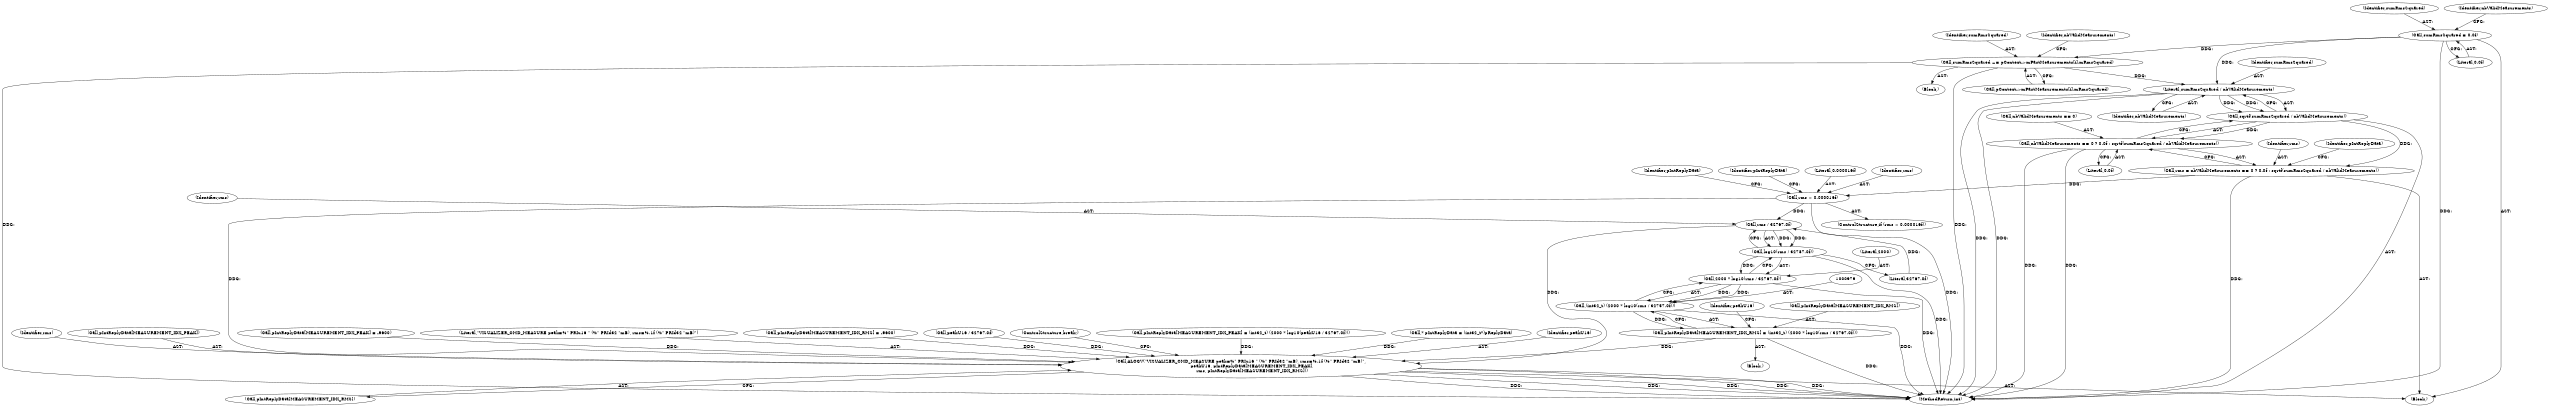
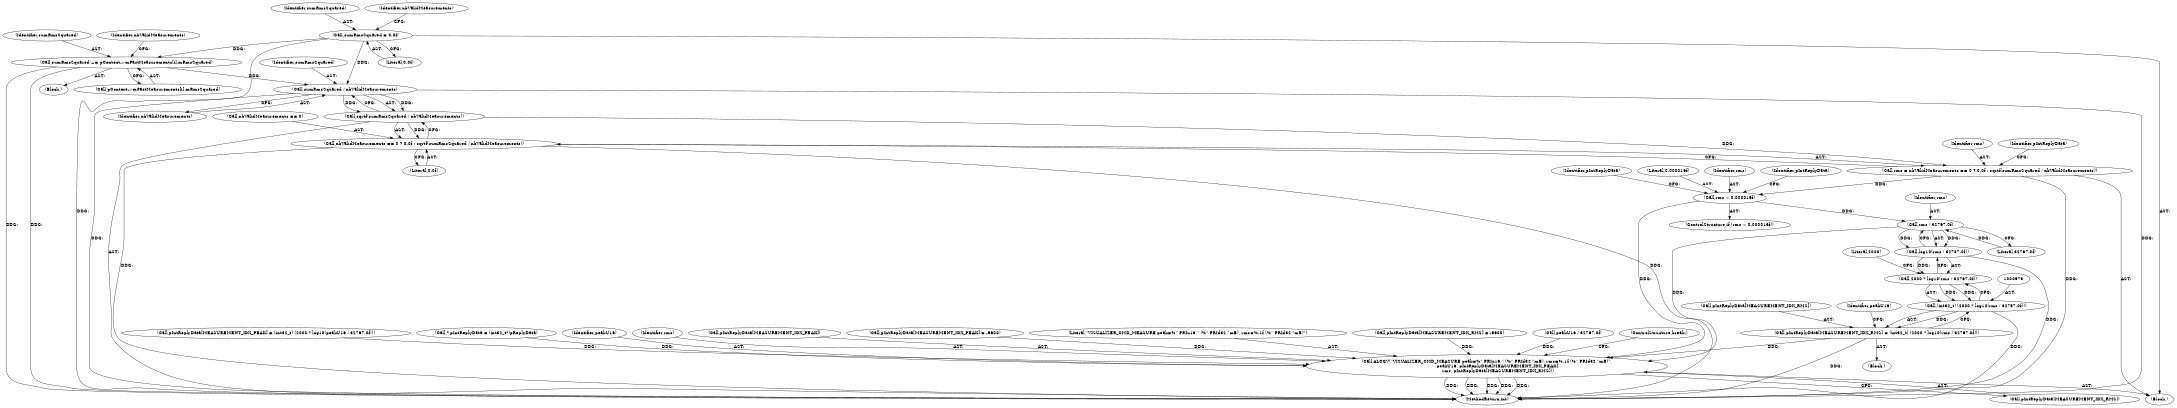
node "(Literal,sumRmsSquared / nbValidMeasurements)": label "(Literal,sumRmsSquared / nbValidMeasurements)" -> "(Call,sumRmsSquared / nbValidMeasurements)"
edge "(Call,rms < 0.000016f)" -> "(MethodReturn,int)": removed, label "DDG:"
edge "(Call,log10(rms / 32787.0f))" -> "(Literal,32767.0f)": now "(Call,rms / 32767.0f)" -> "(Literal,32767.0f)"
edge "(Literal,2000)" -> "(Call,2000 * log10(rms / 32767.0f))": label "AST: " -> "CFG: "
edge "(Call,2000 * log10(rms / 32767.0f))" -> "(MethodReturn,int)": removed, label "DDG:"
